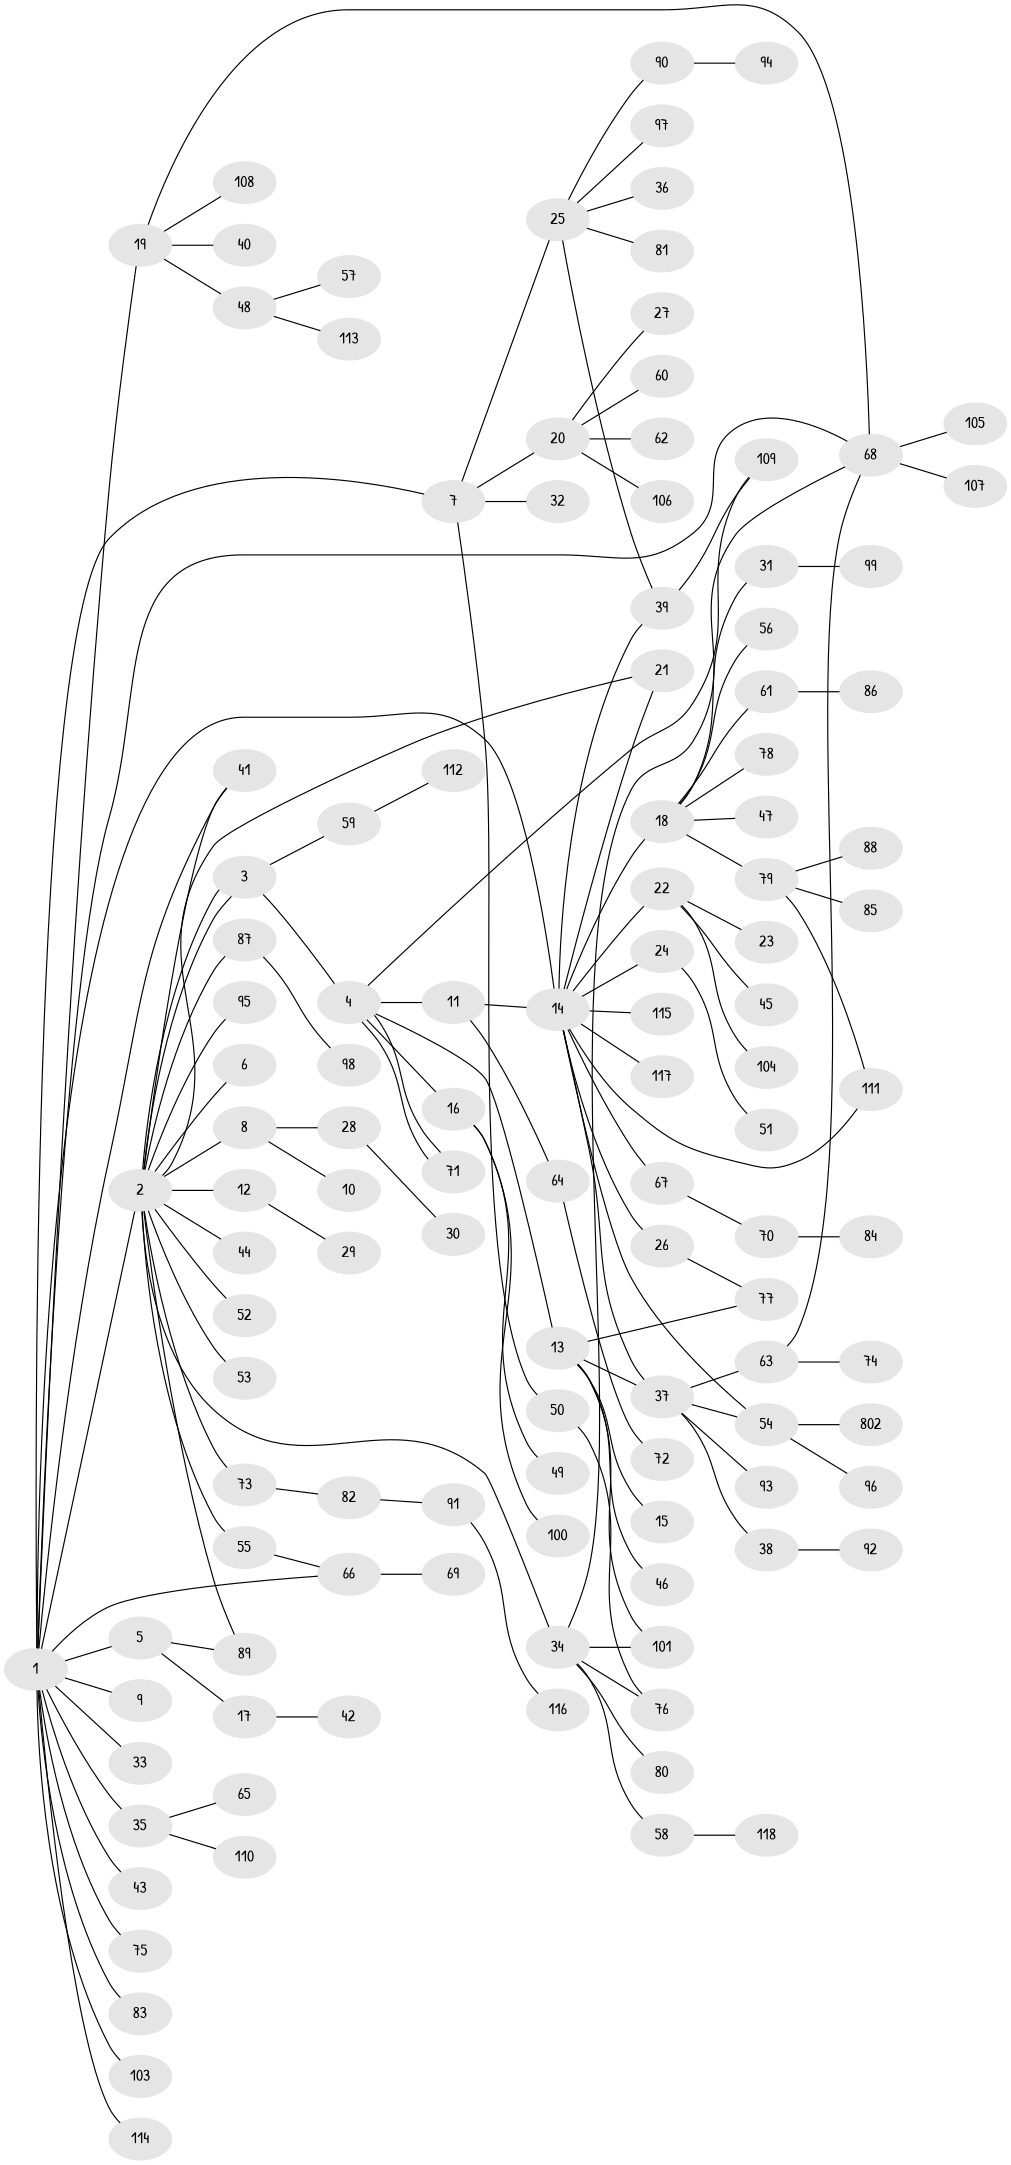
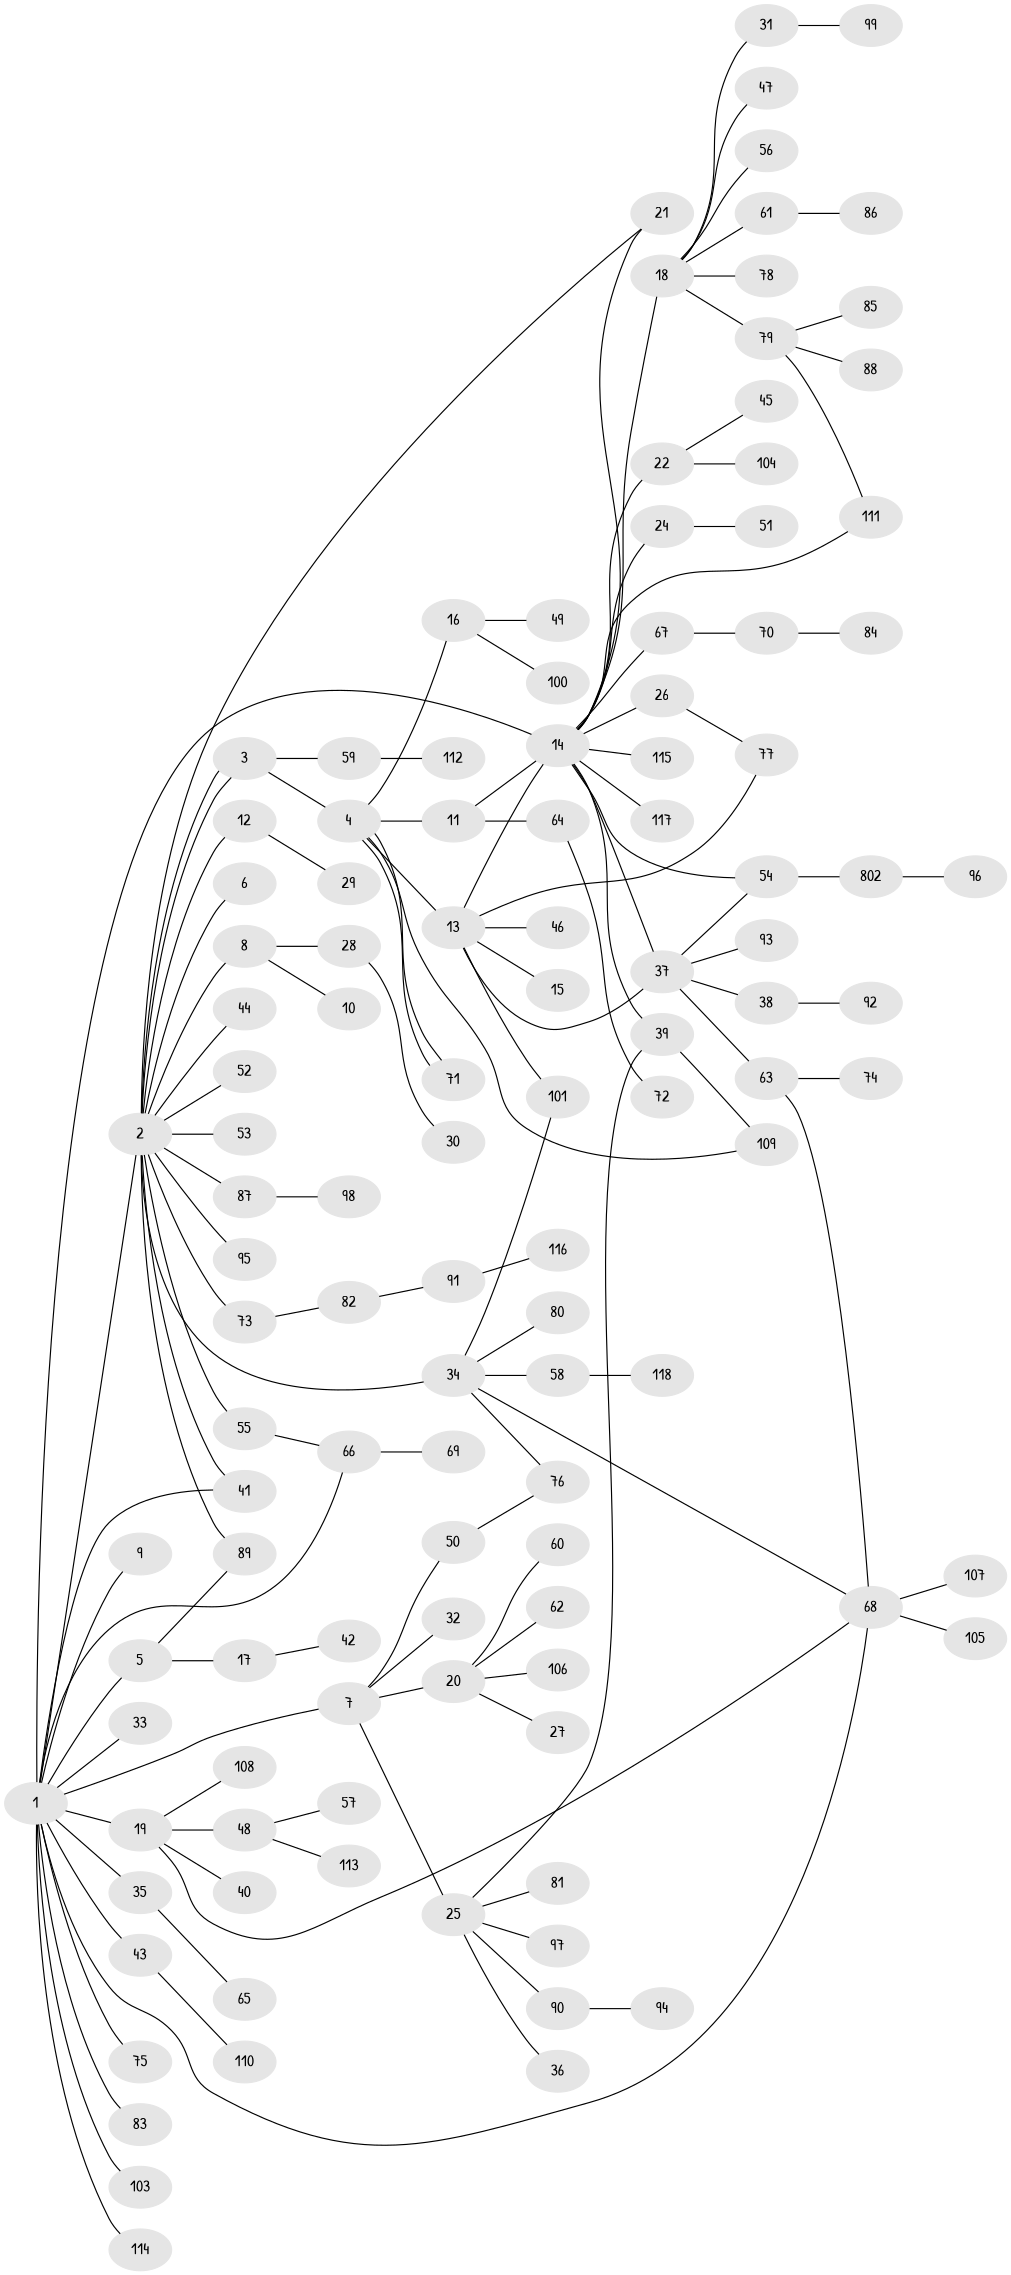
edge "14" -- "13": added
node "23": removed
edge "54" -- "96": now "802" -- "96"
edge "35" -- "110": now "43" -- "110"
